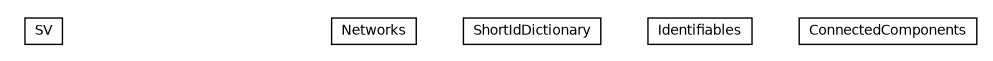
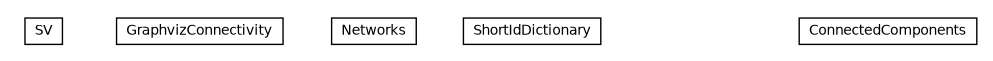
node "GraphvizConnectivity": added
node "Identifiables": removed
